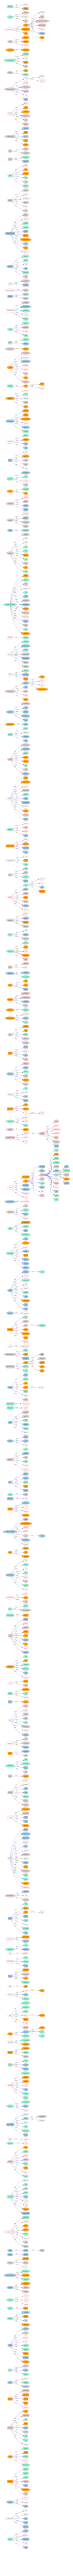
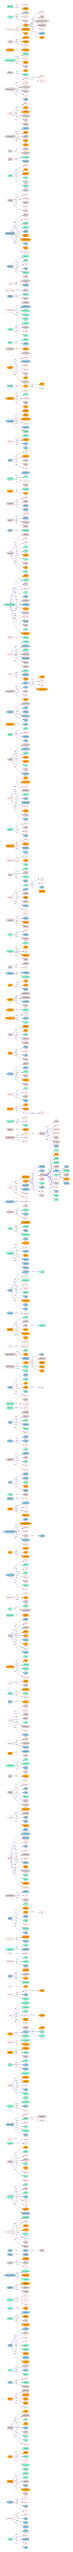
node "menaka's": fillcolor white -> aquamarine
